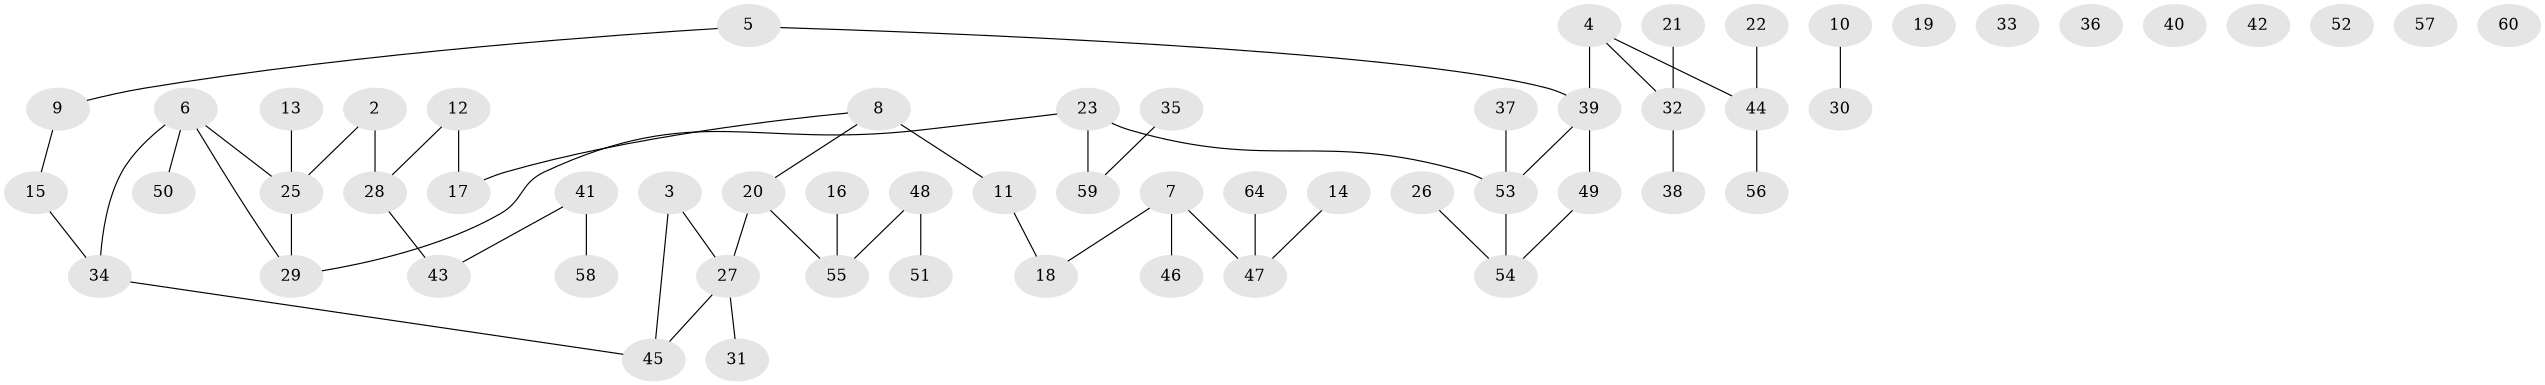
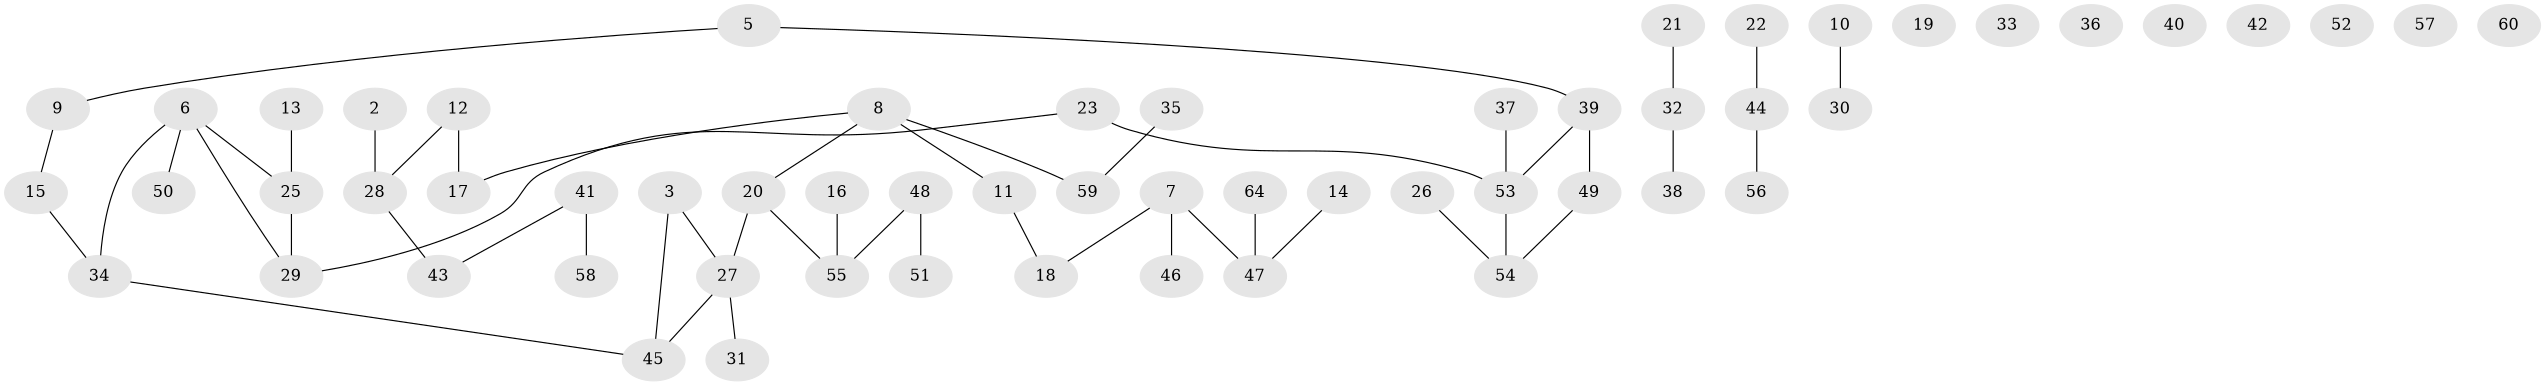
node "4": removed
edge "2" -- "25": removed
edge "23" -- "59": now "8" -- "59"
